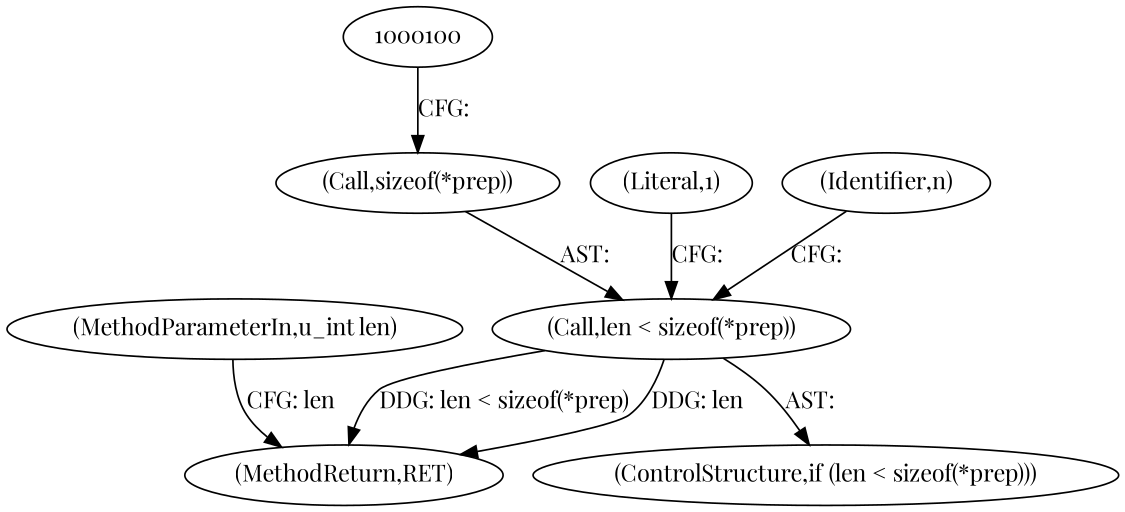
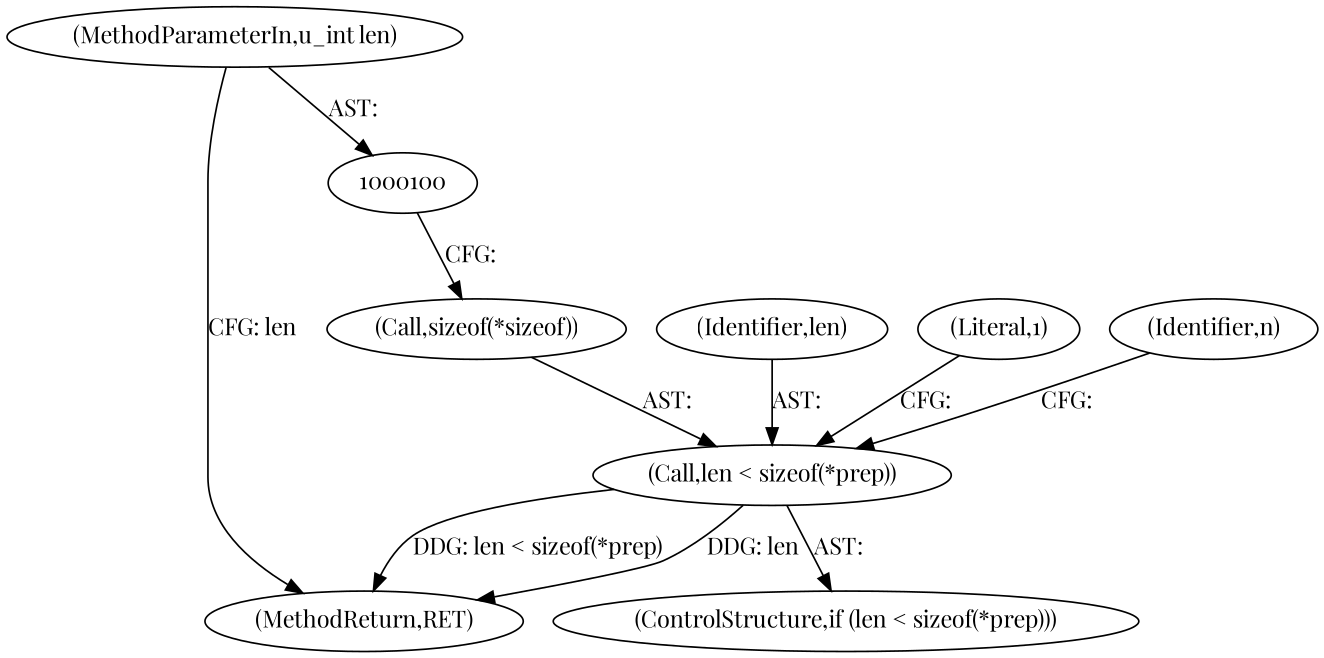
edge "(MethodParameterIn,u_int len)" -> "1000100": added, label "AST:"
node "(Call,sizeof(*prep))": label "(Call,sizeof(*prep))" -> "(Call,sizeof(*sizeof))"
node "(Identifier,len)": added
